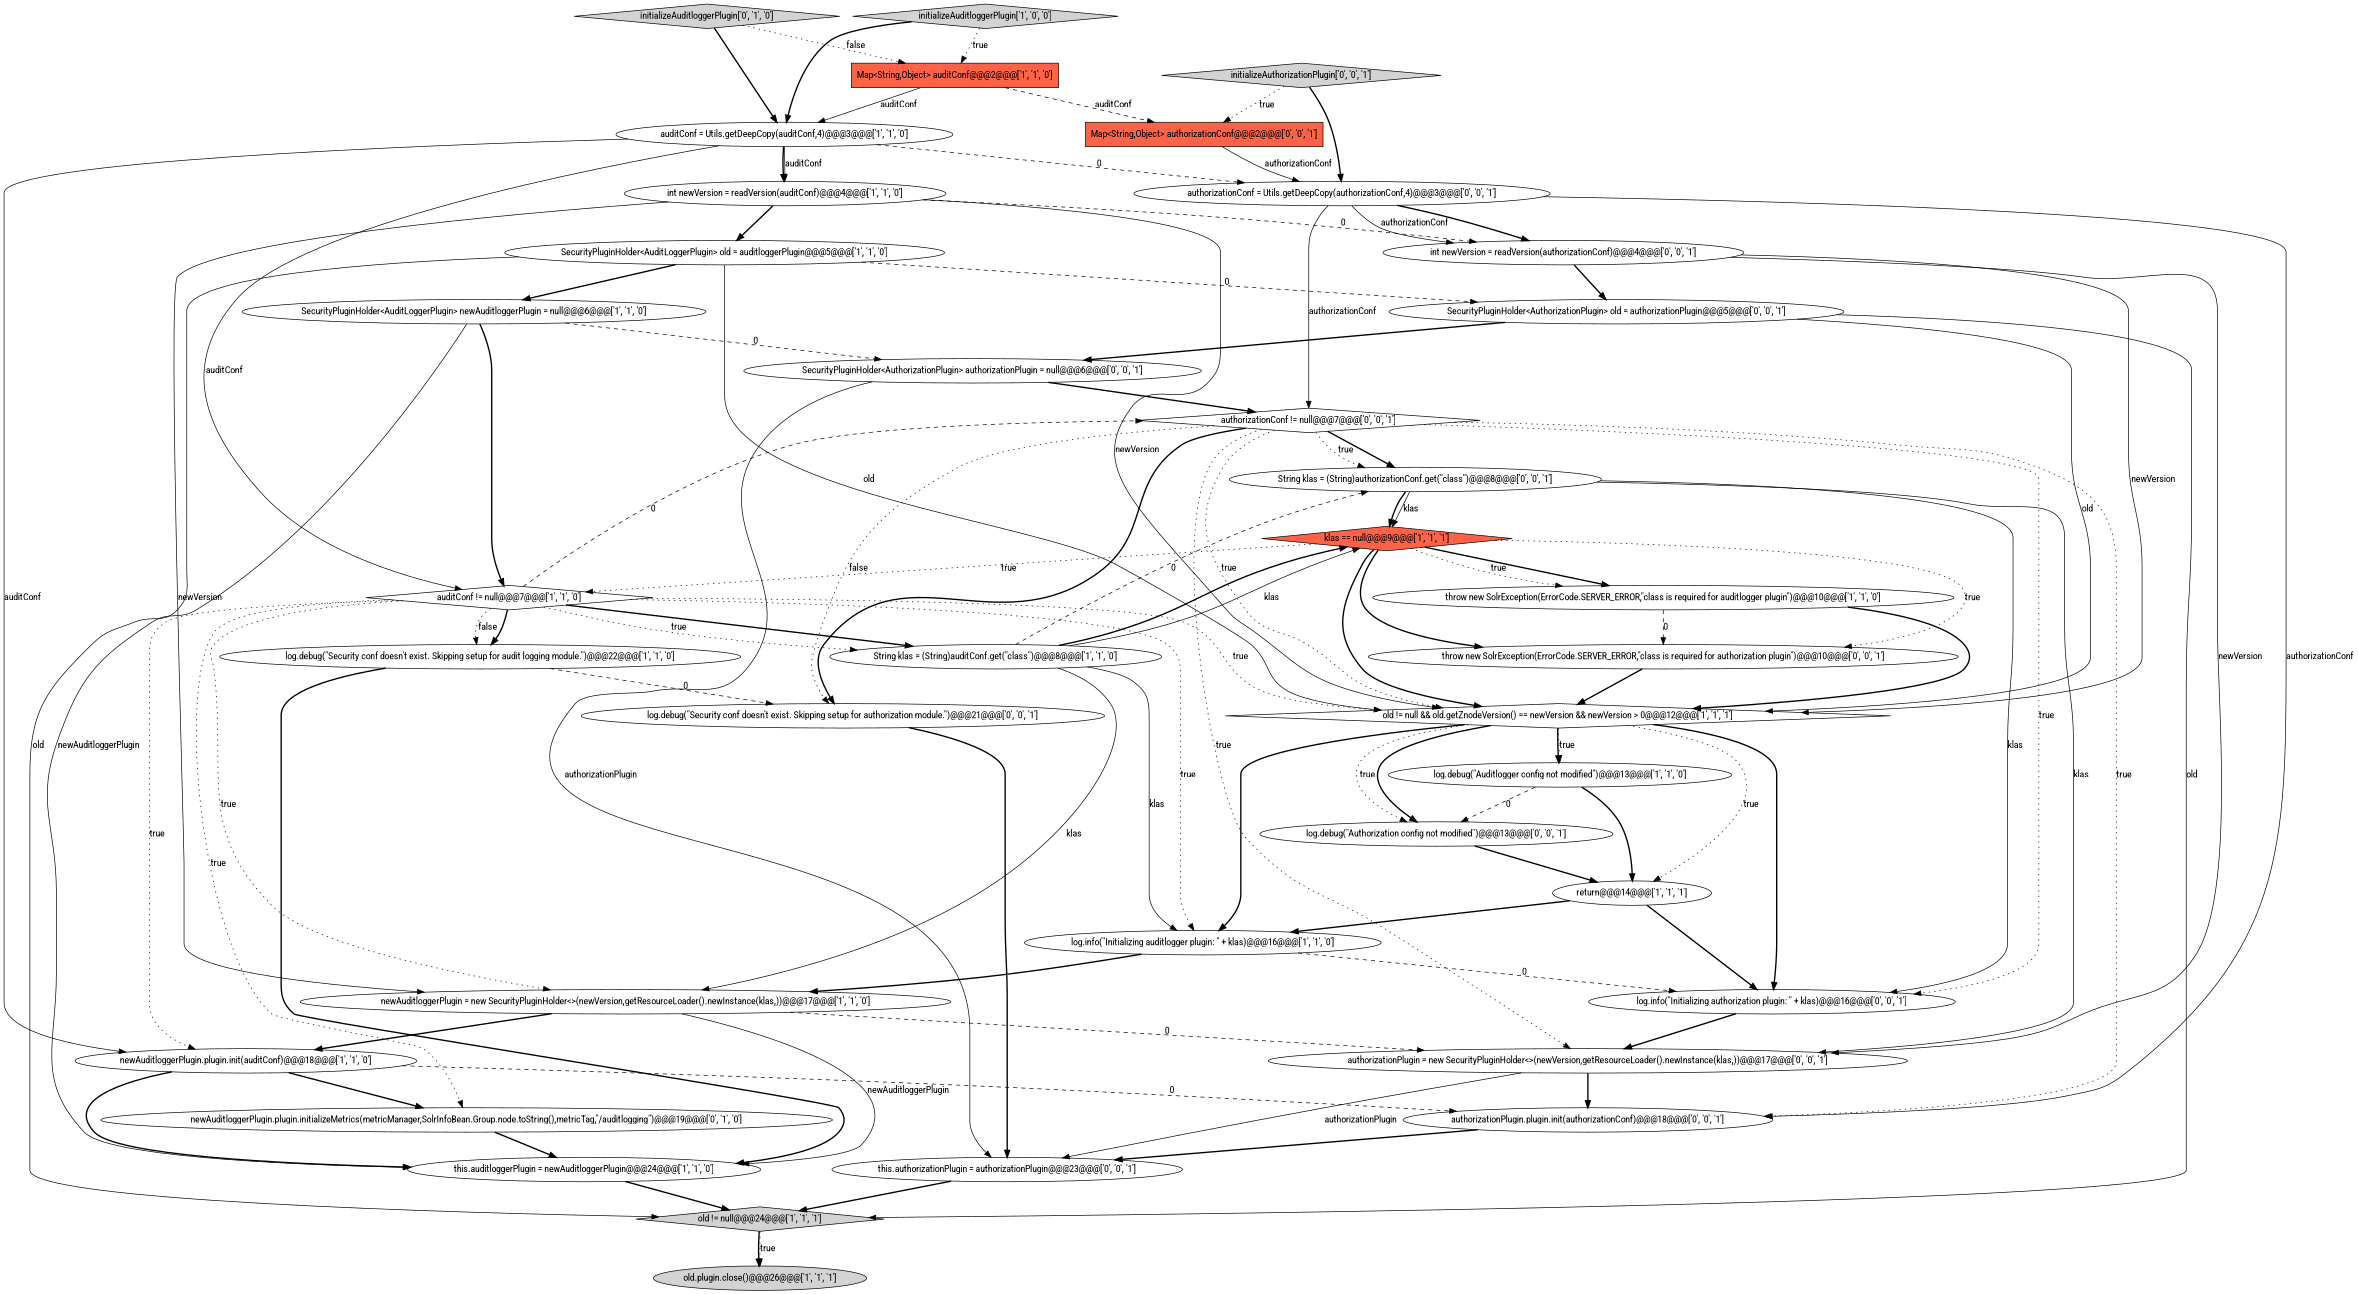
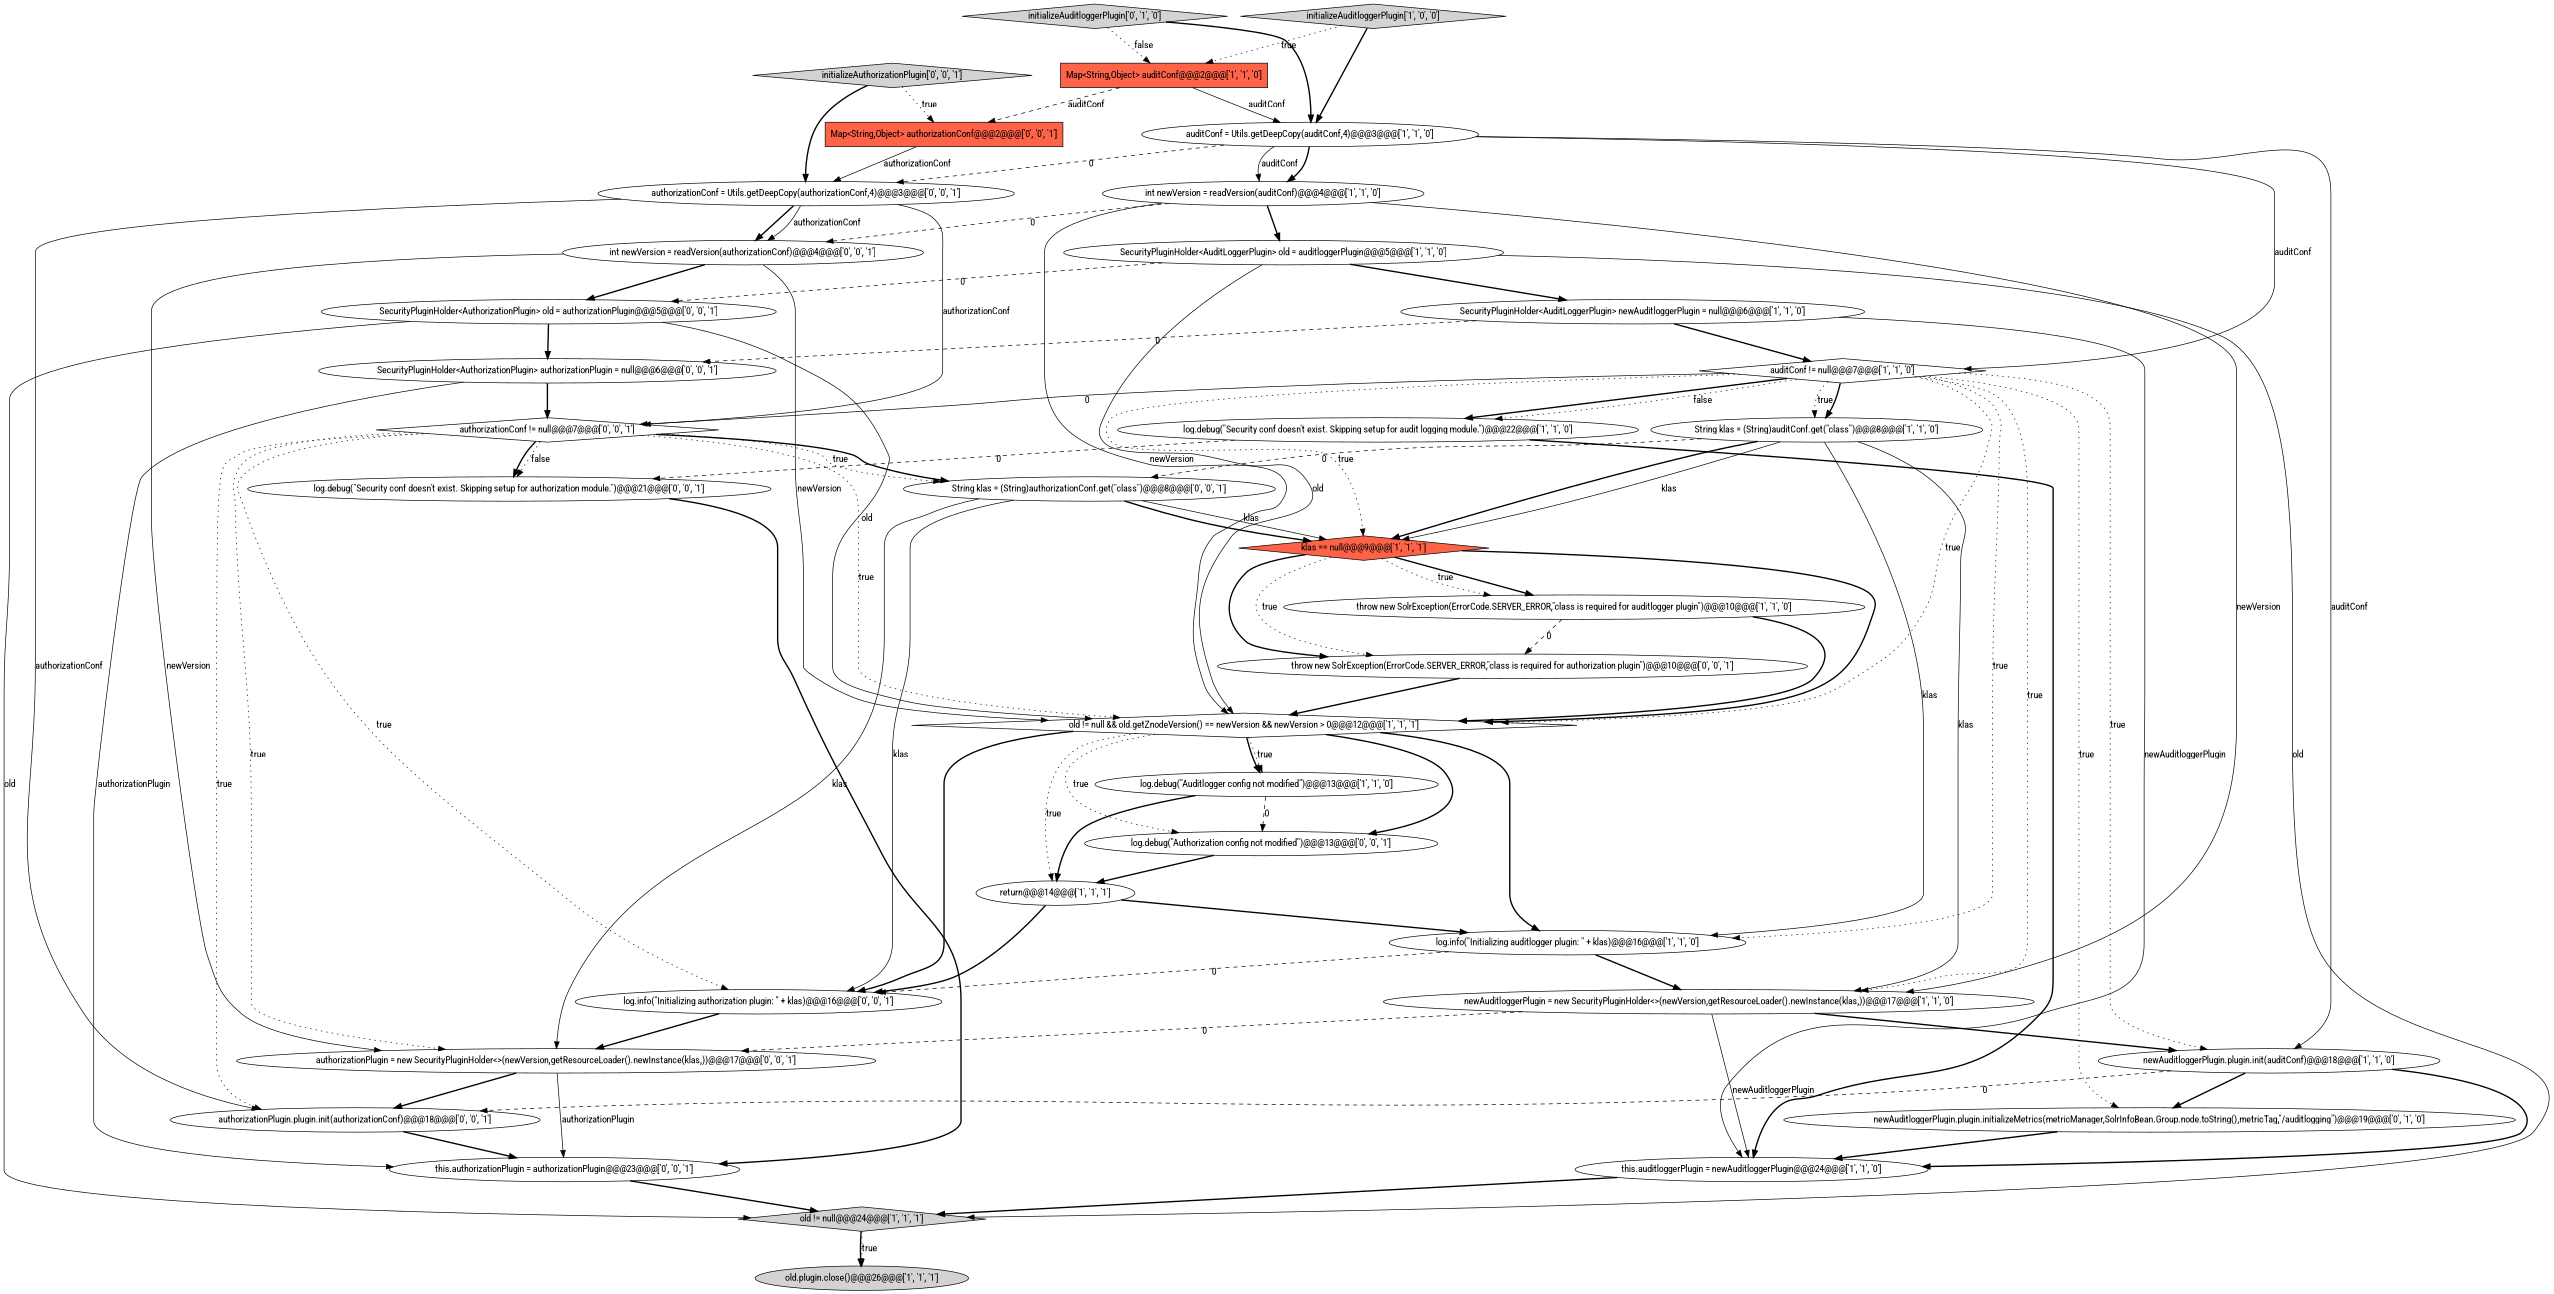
edge "auditConf != null@@@7@@@['1', '1', '0']" -> "authorizationConf != null@@@7@@@['0', '0', '1']": style dashed -> solid
edge "klas == null@@@9@@@['1', '1', '1']" -> "auditConf != null@@@7@@@['1', '1', '0']": reversed
